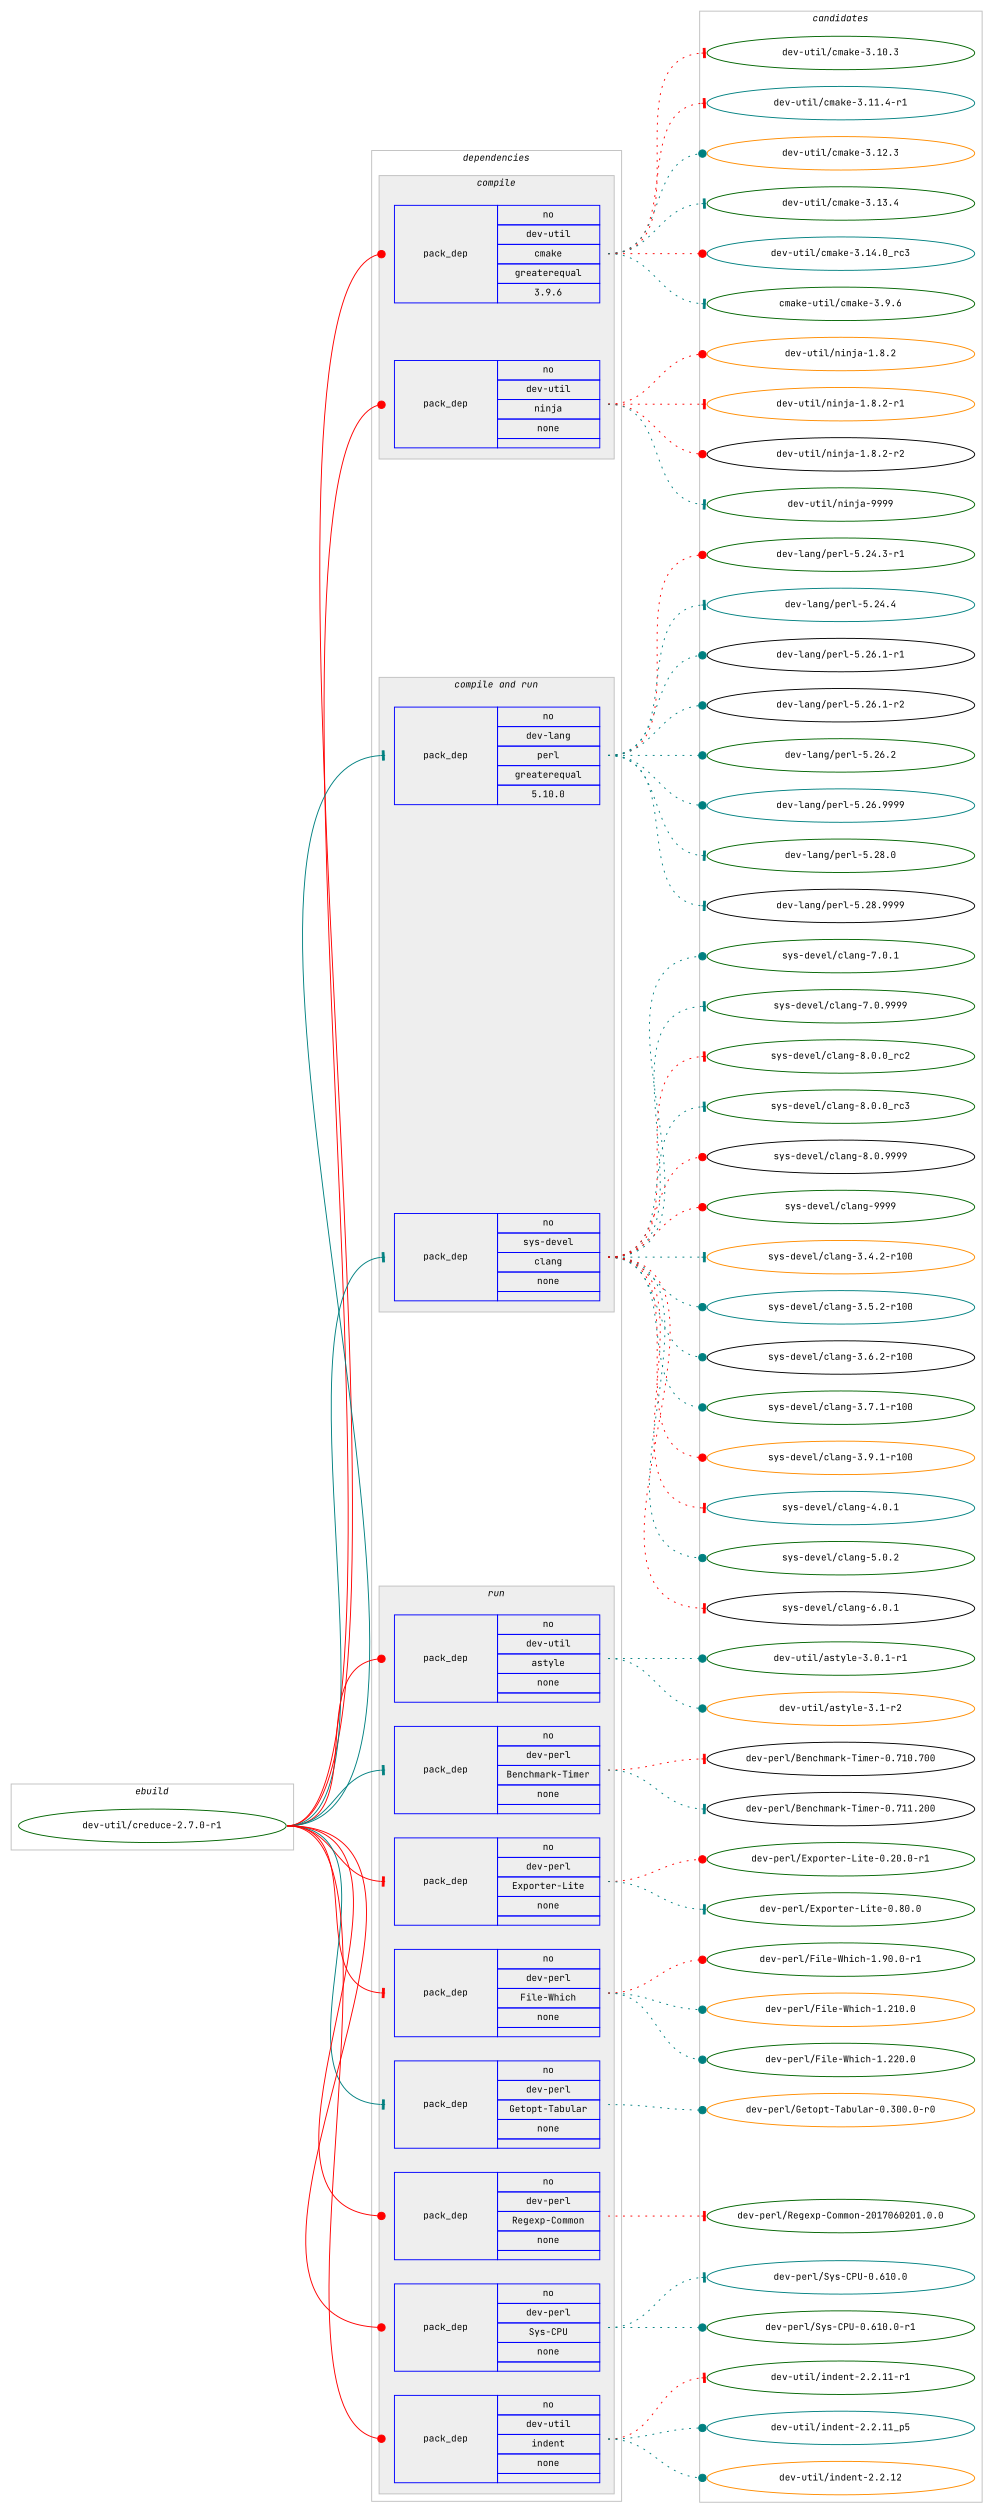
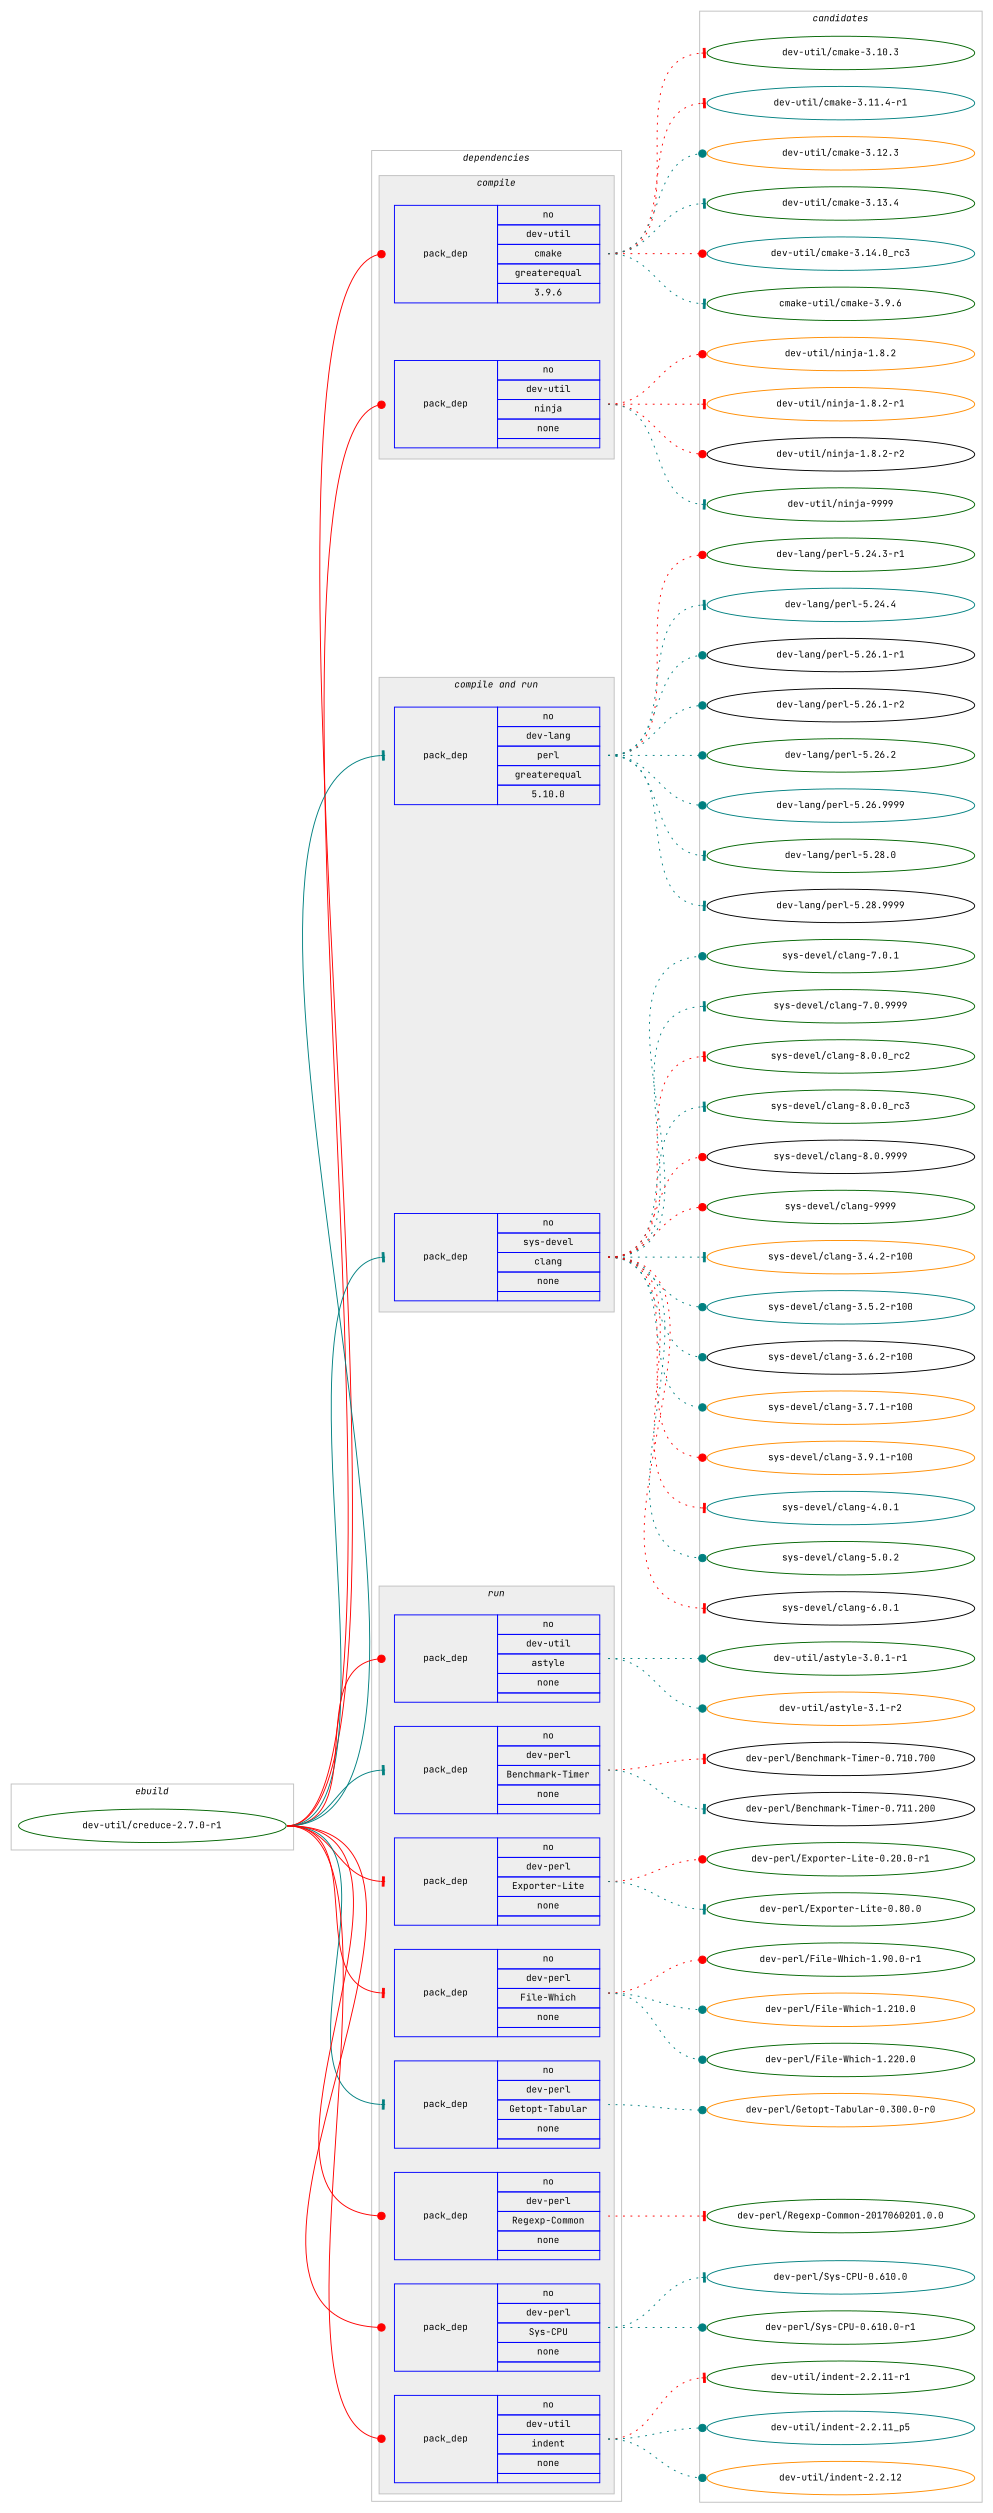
node "sys-devel/clang-3.7.1-r100": color darkgreen -> darkorange
